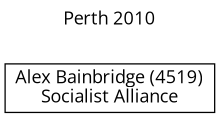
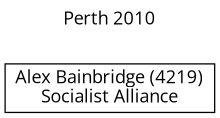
node "Alex Bainbridge (4519) Socialist Alliance": label "Alex Bainbridge (4519) Socialist Alliance" -> "Alex Bainbridge (4219) Socialist Alliance"
